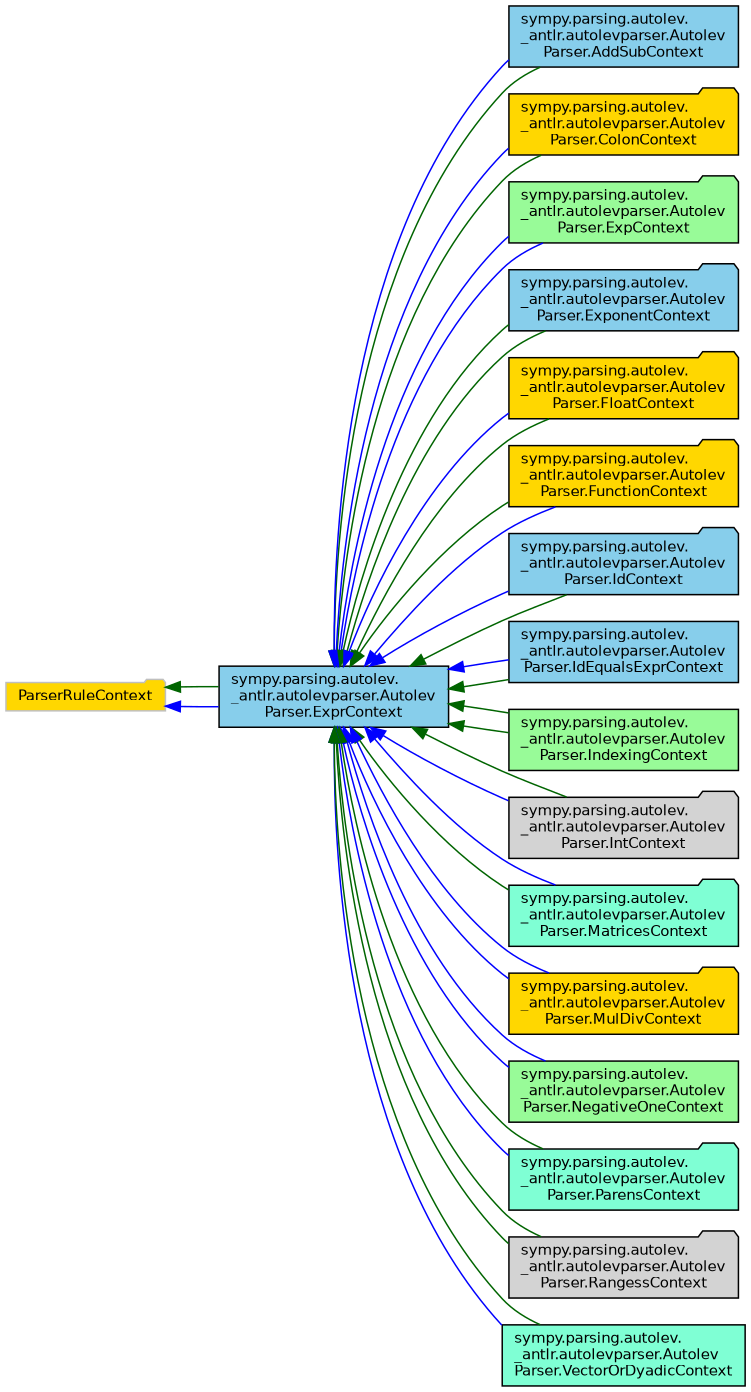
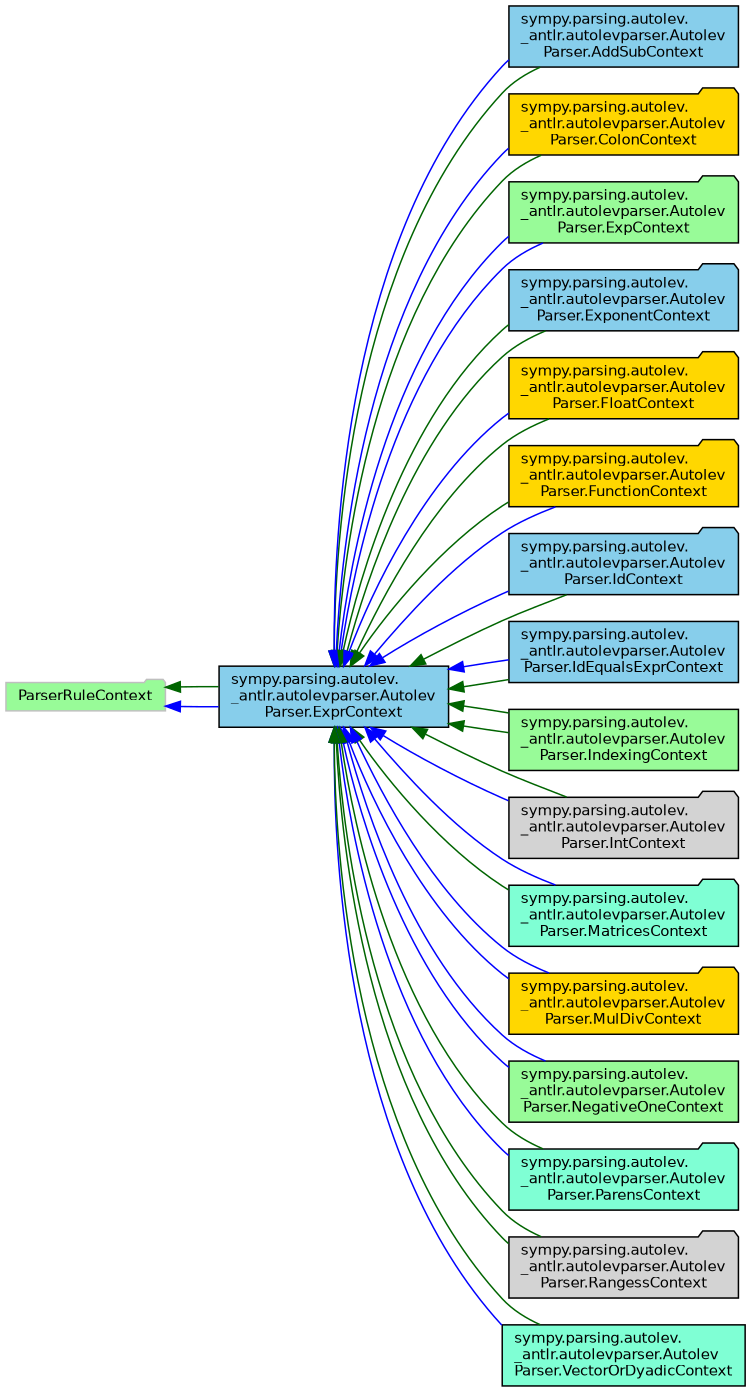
node "ParserRuleContext": fillcolor gold -> palegreen
